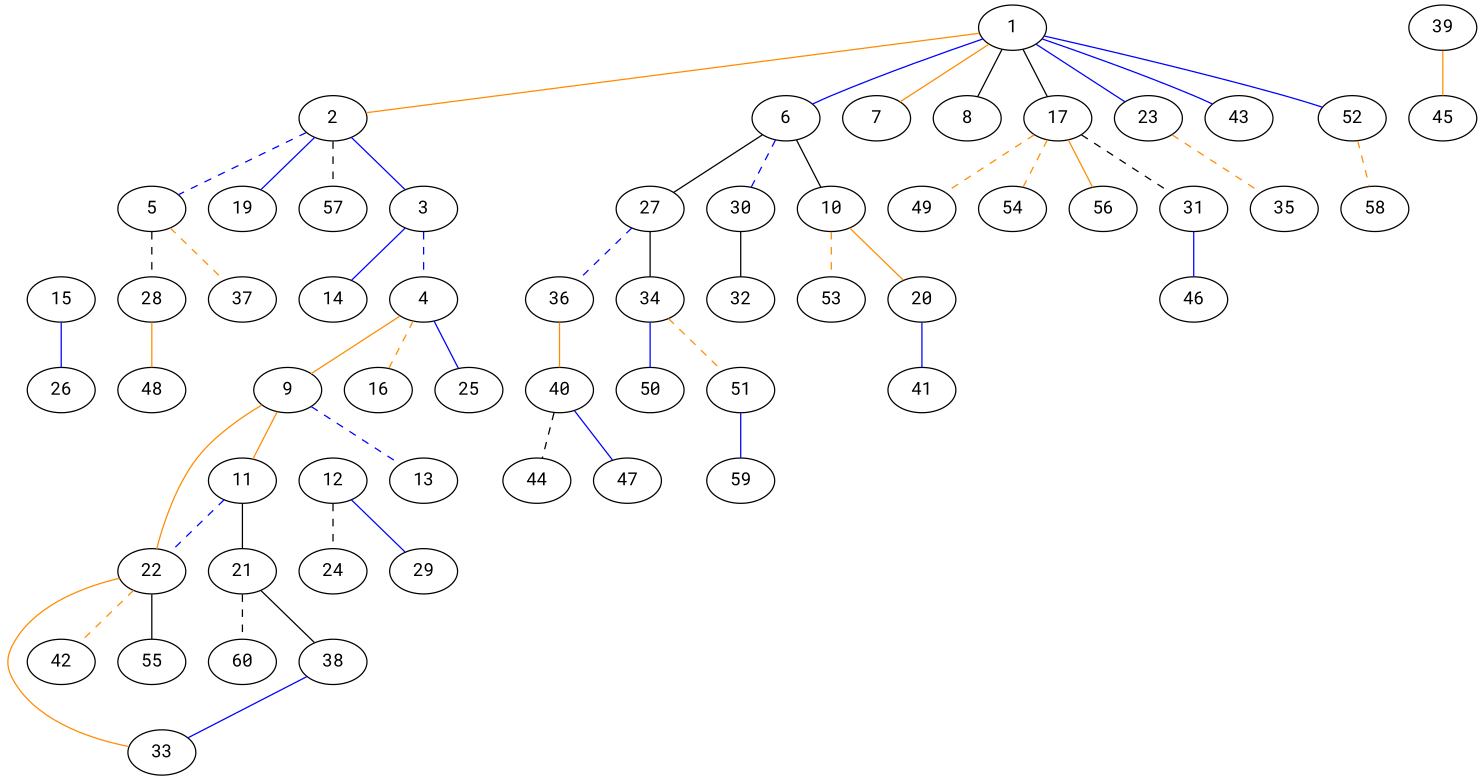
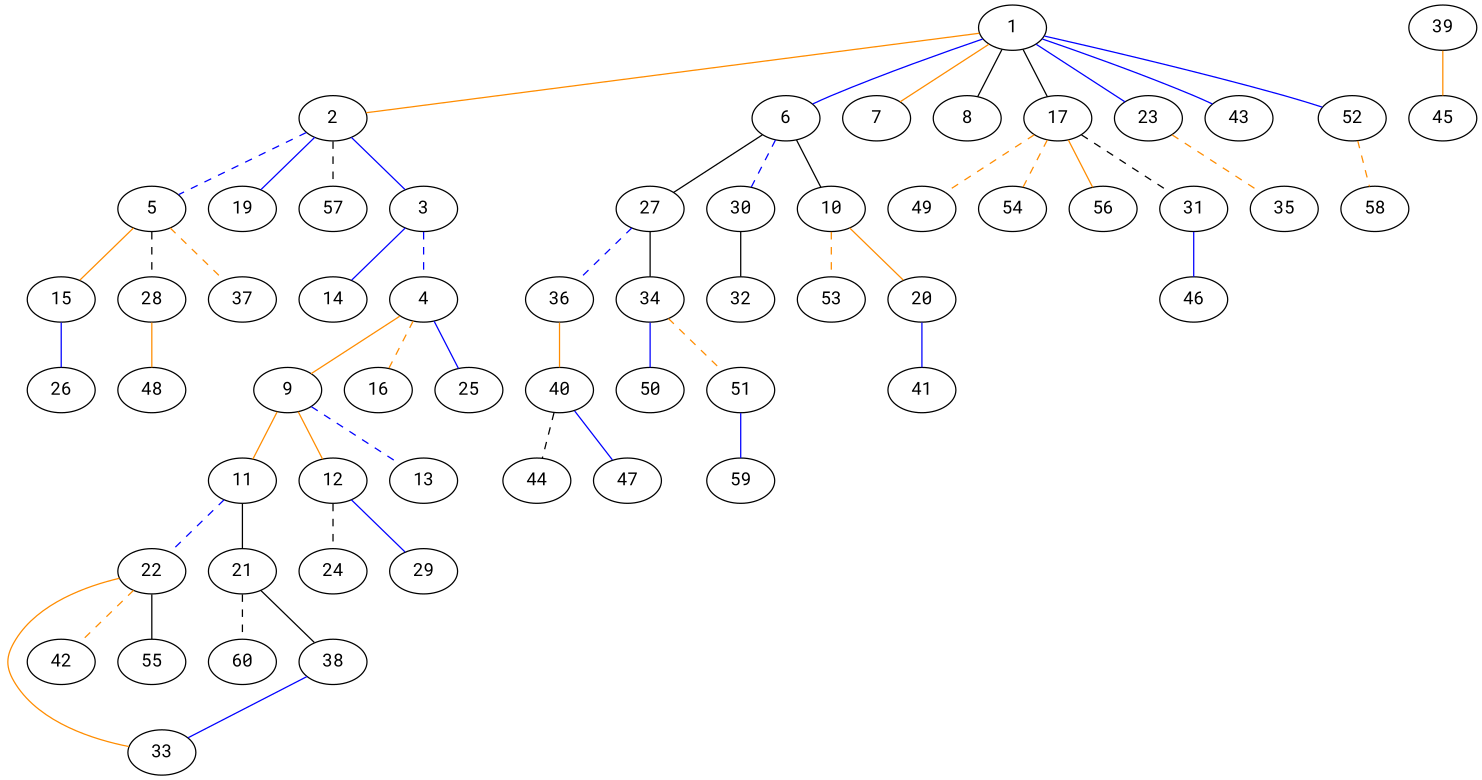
edge "5" -- "15": added
edge "9" -- "22": now "9" -- "12"
